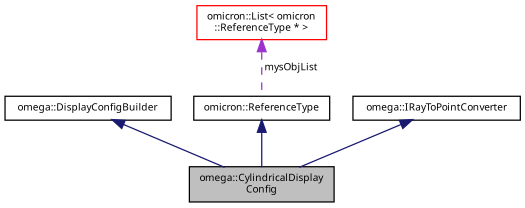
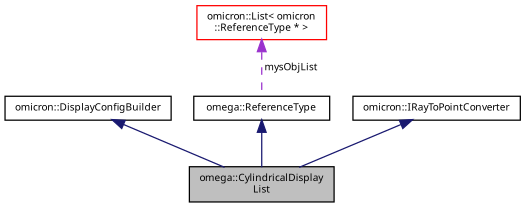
node "omega::DisplayConfigBuilder": label "omega::DisplayConfigBuilder" -> "omicron::DisplayConfigBuilder"
node "omicron::ReferenceType": label "omicron::ReferenceType" -> "omega::ReferenceType"
node "omega::IRayToPointConverter": label "omega::IRayToPointConverter" -> "omicron::IRayToPointConverter"
node "omega::CylindricalDisplay Config": label "omega::CylindricalDisplay Config" -> "omega::CylindricalDisplay List"
